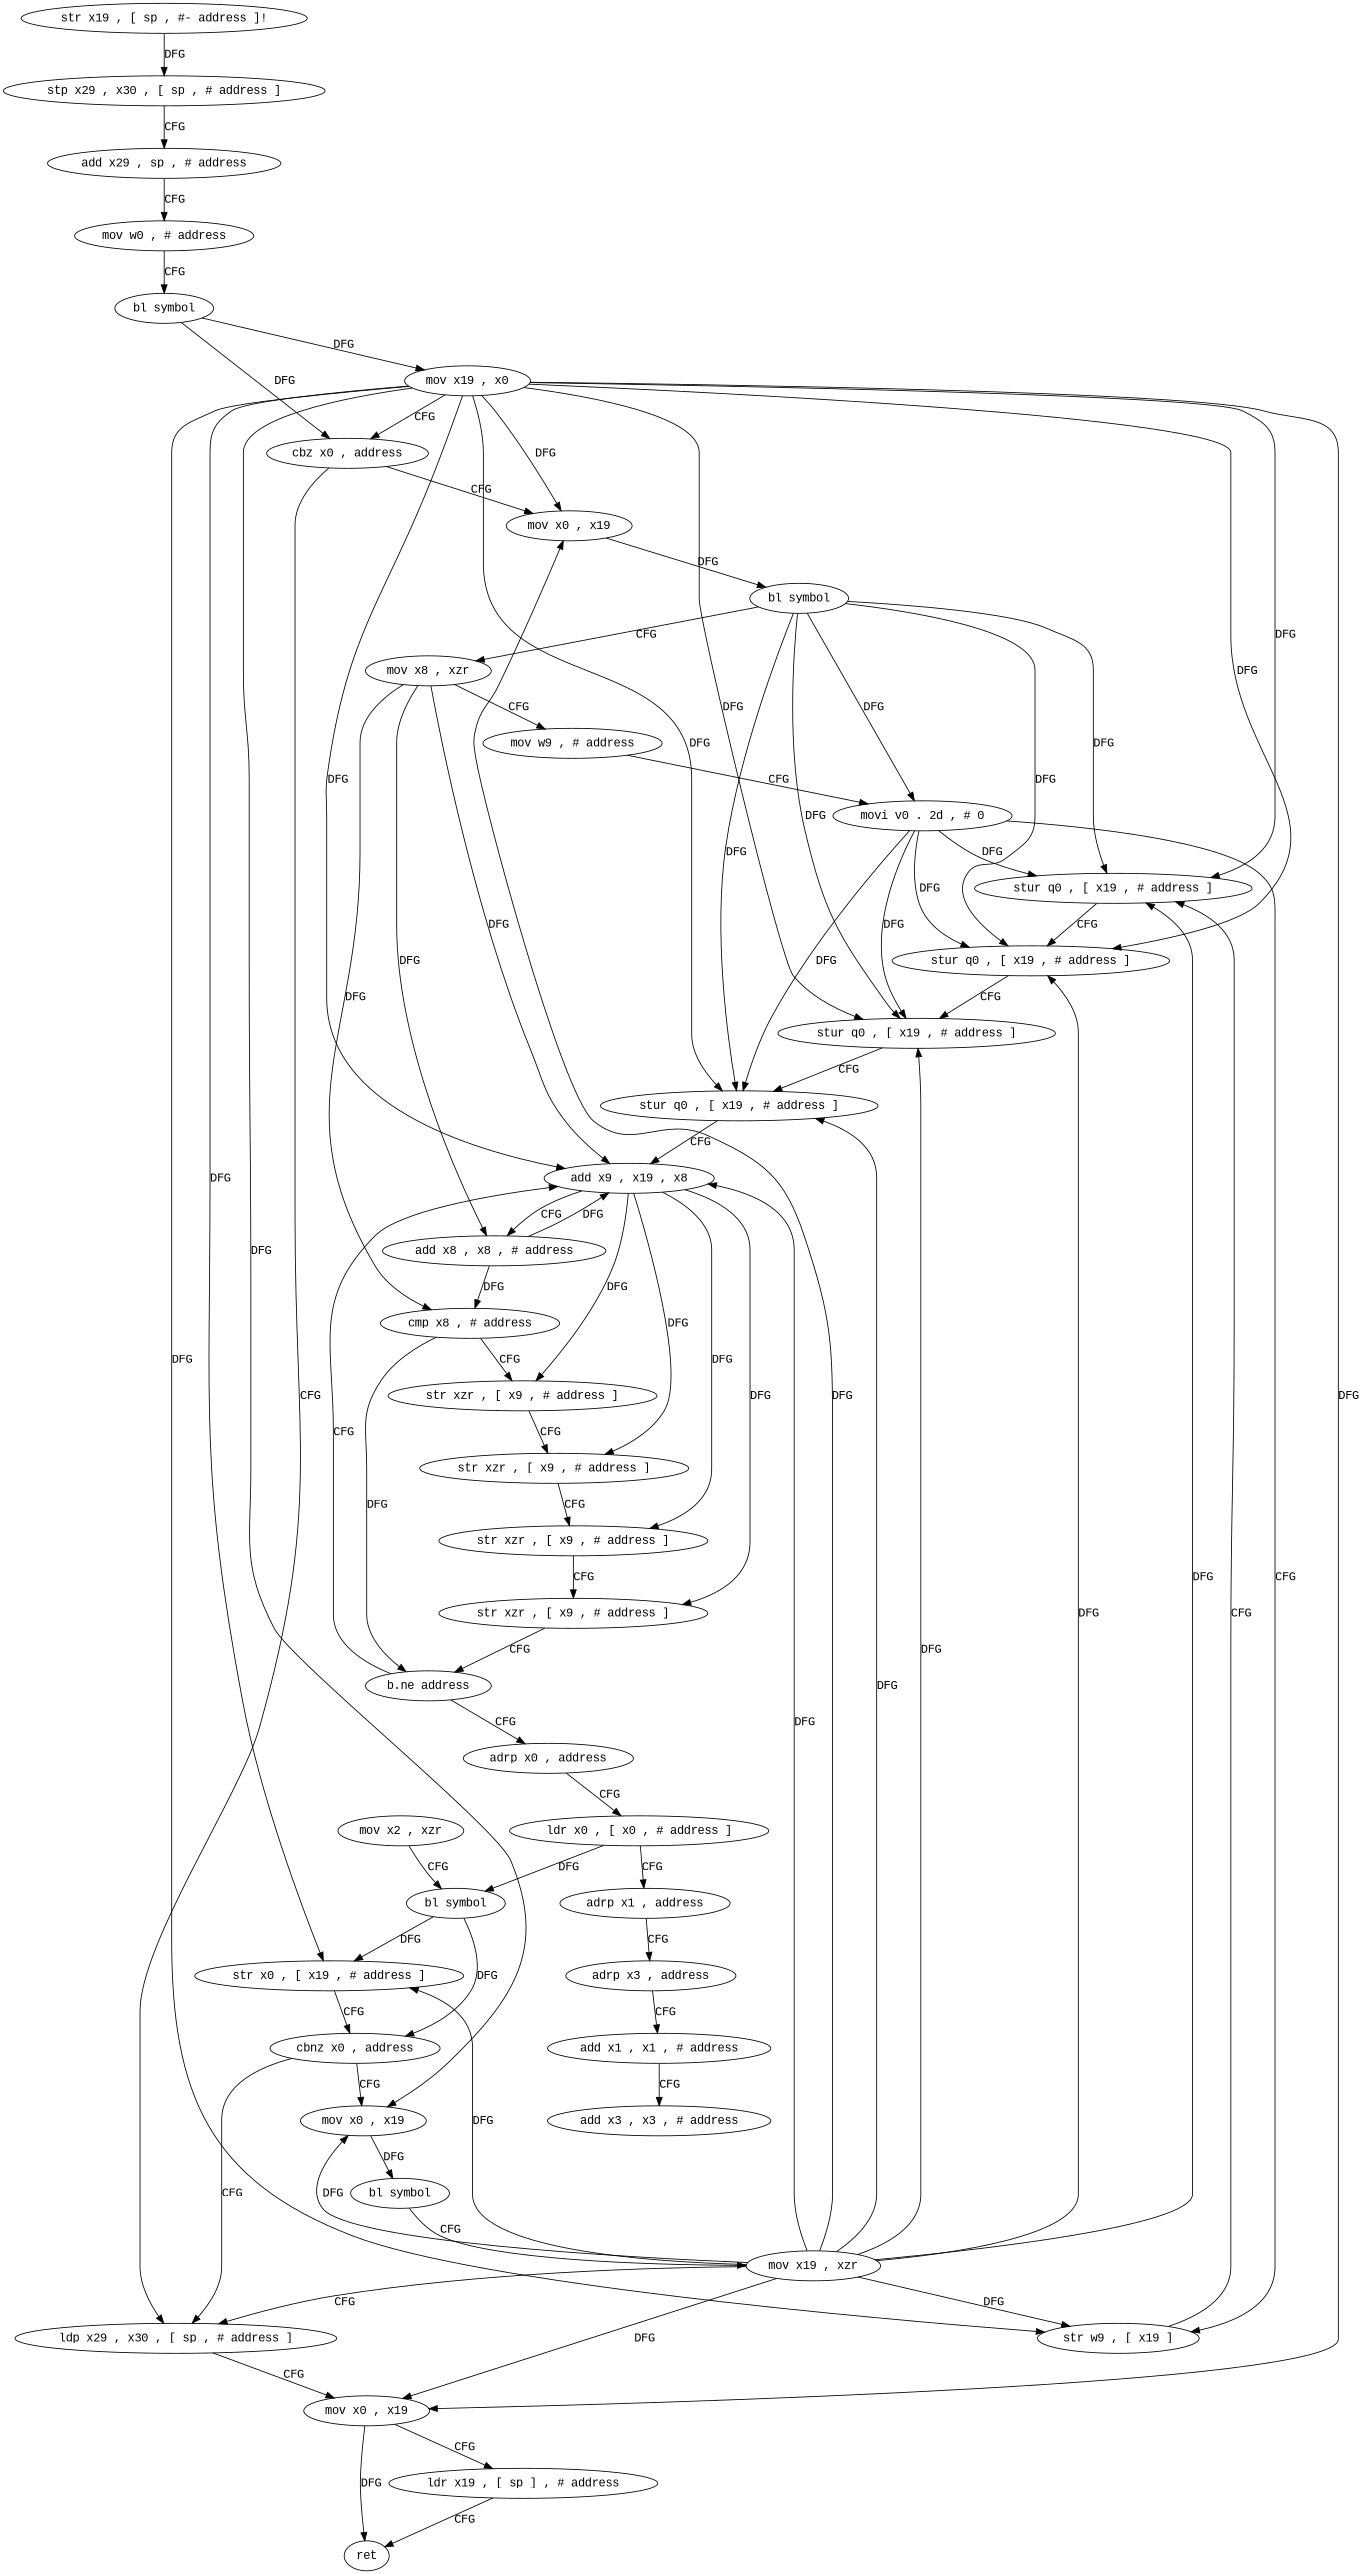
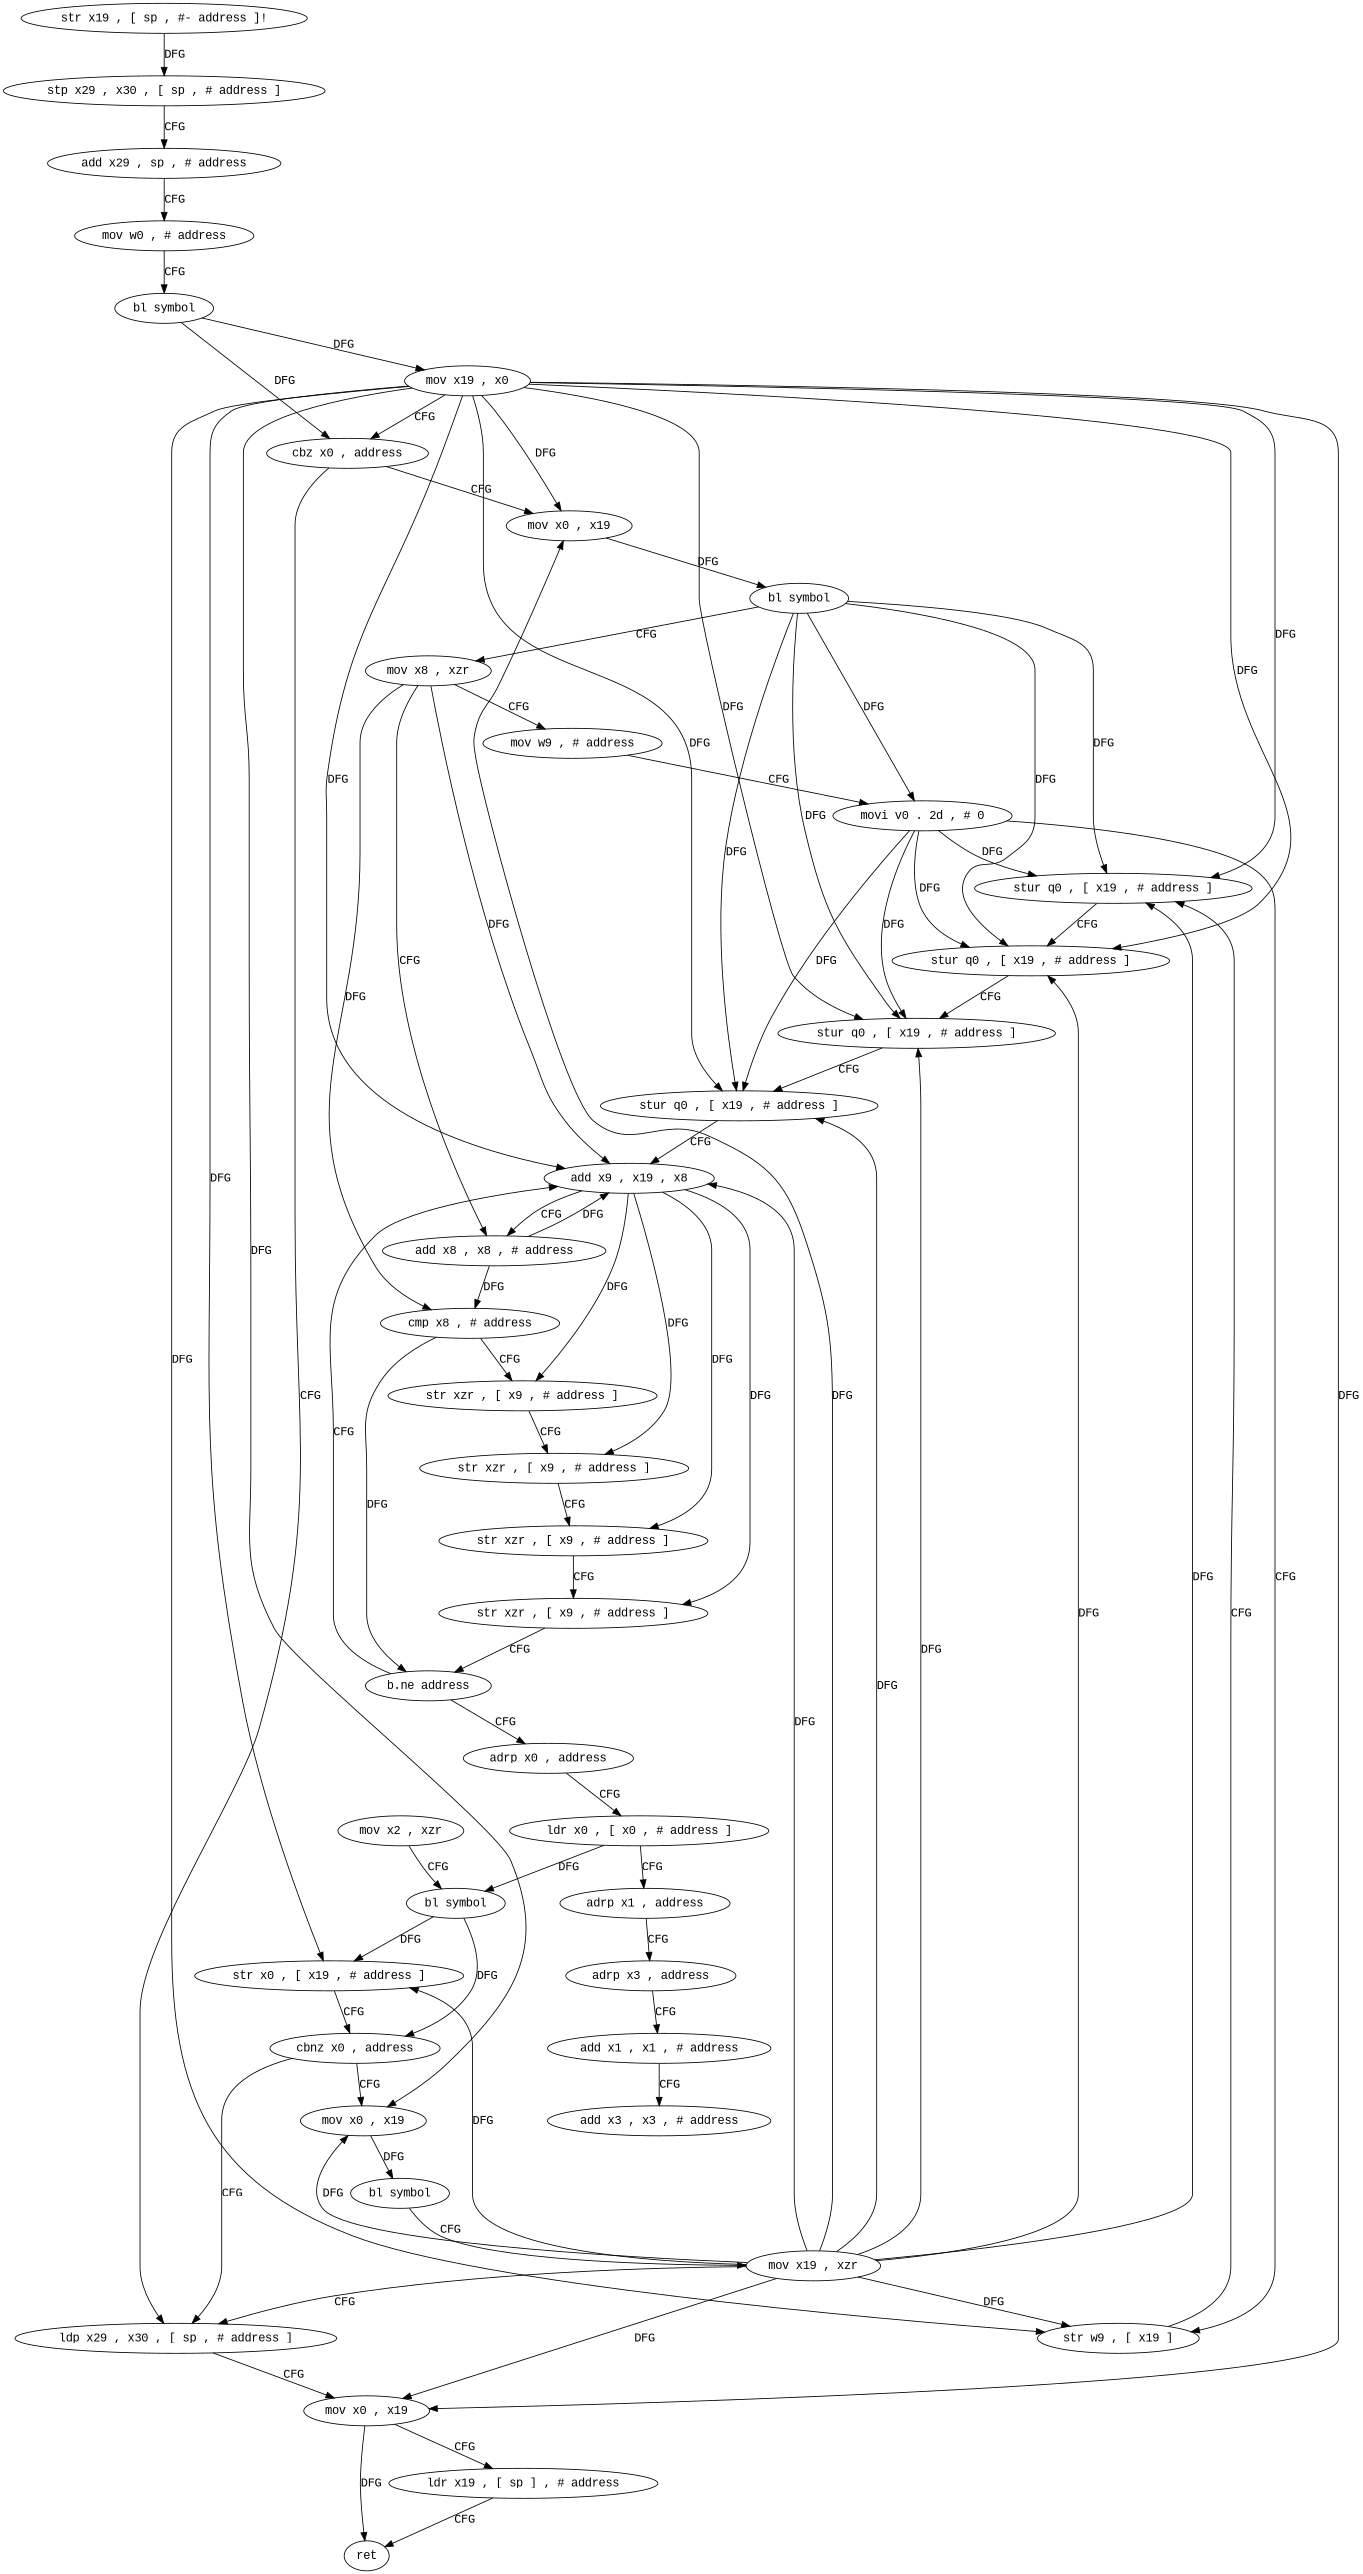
edge "mov x8 , xzr" -> "add x8 , x8 , # address": label "DFG" -> "CFG"
